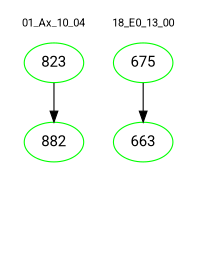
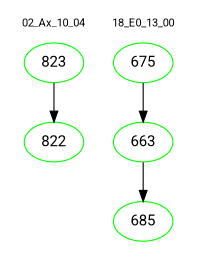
cluster "01_Ax_10_04": label "01_Ax_10_04" -> "02_Ax_10_04"
node "882": label "882" -> "822"
node "685": added
